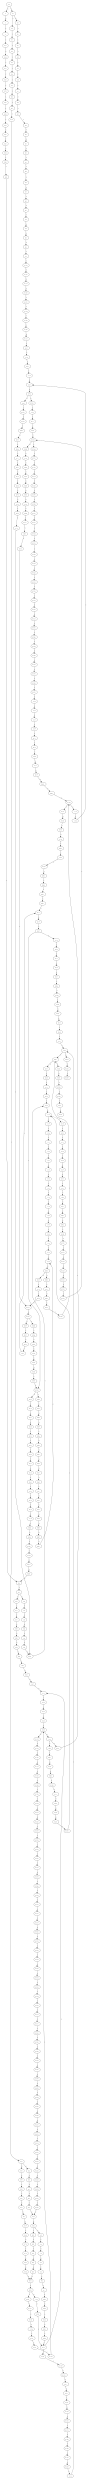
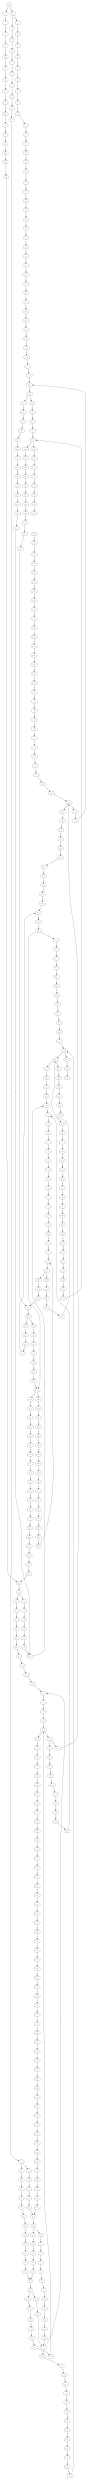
node "S316": removed
